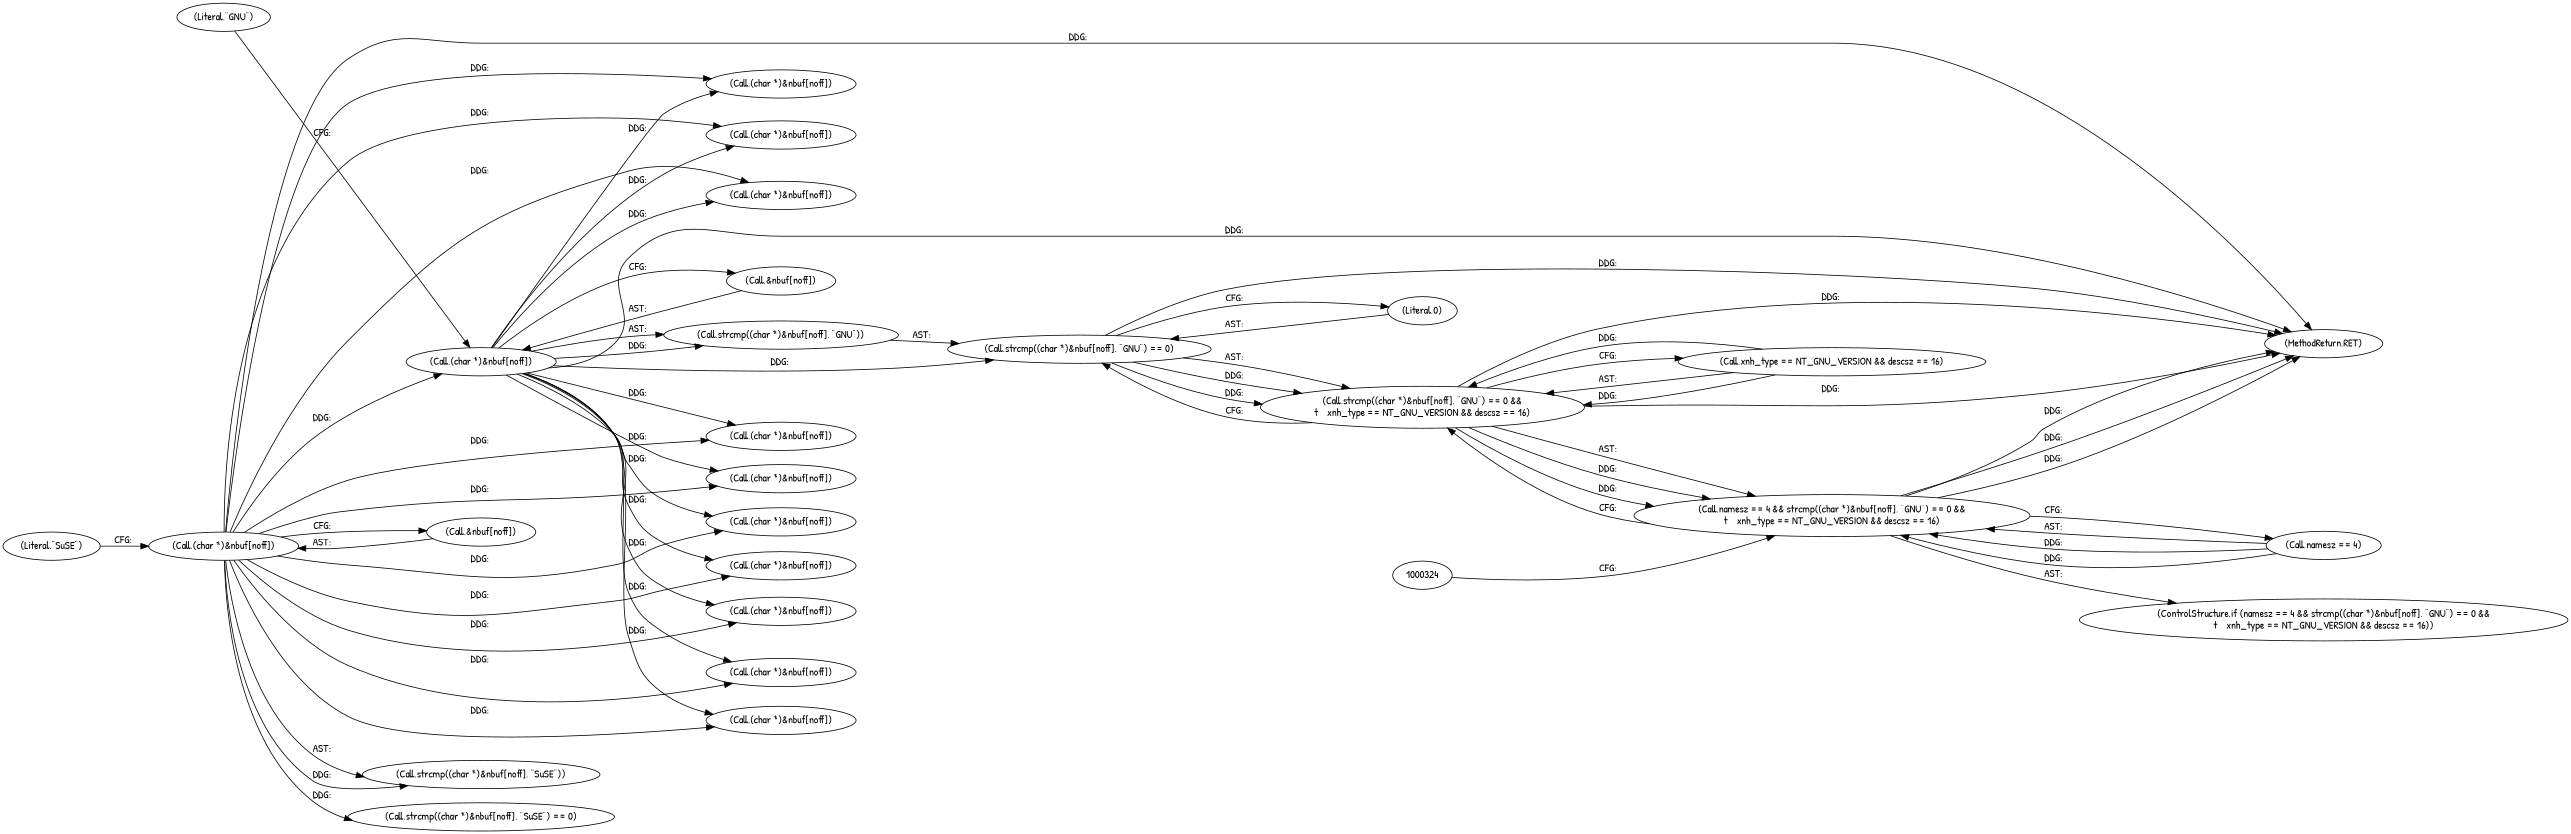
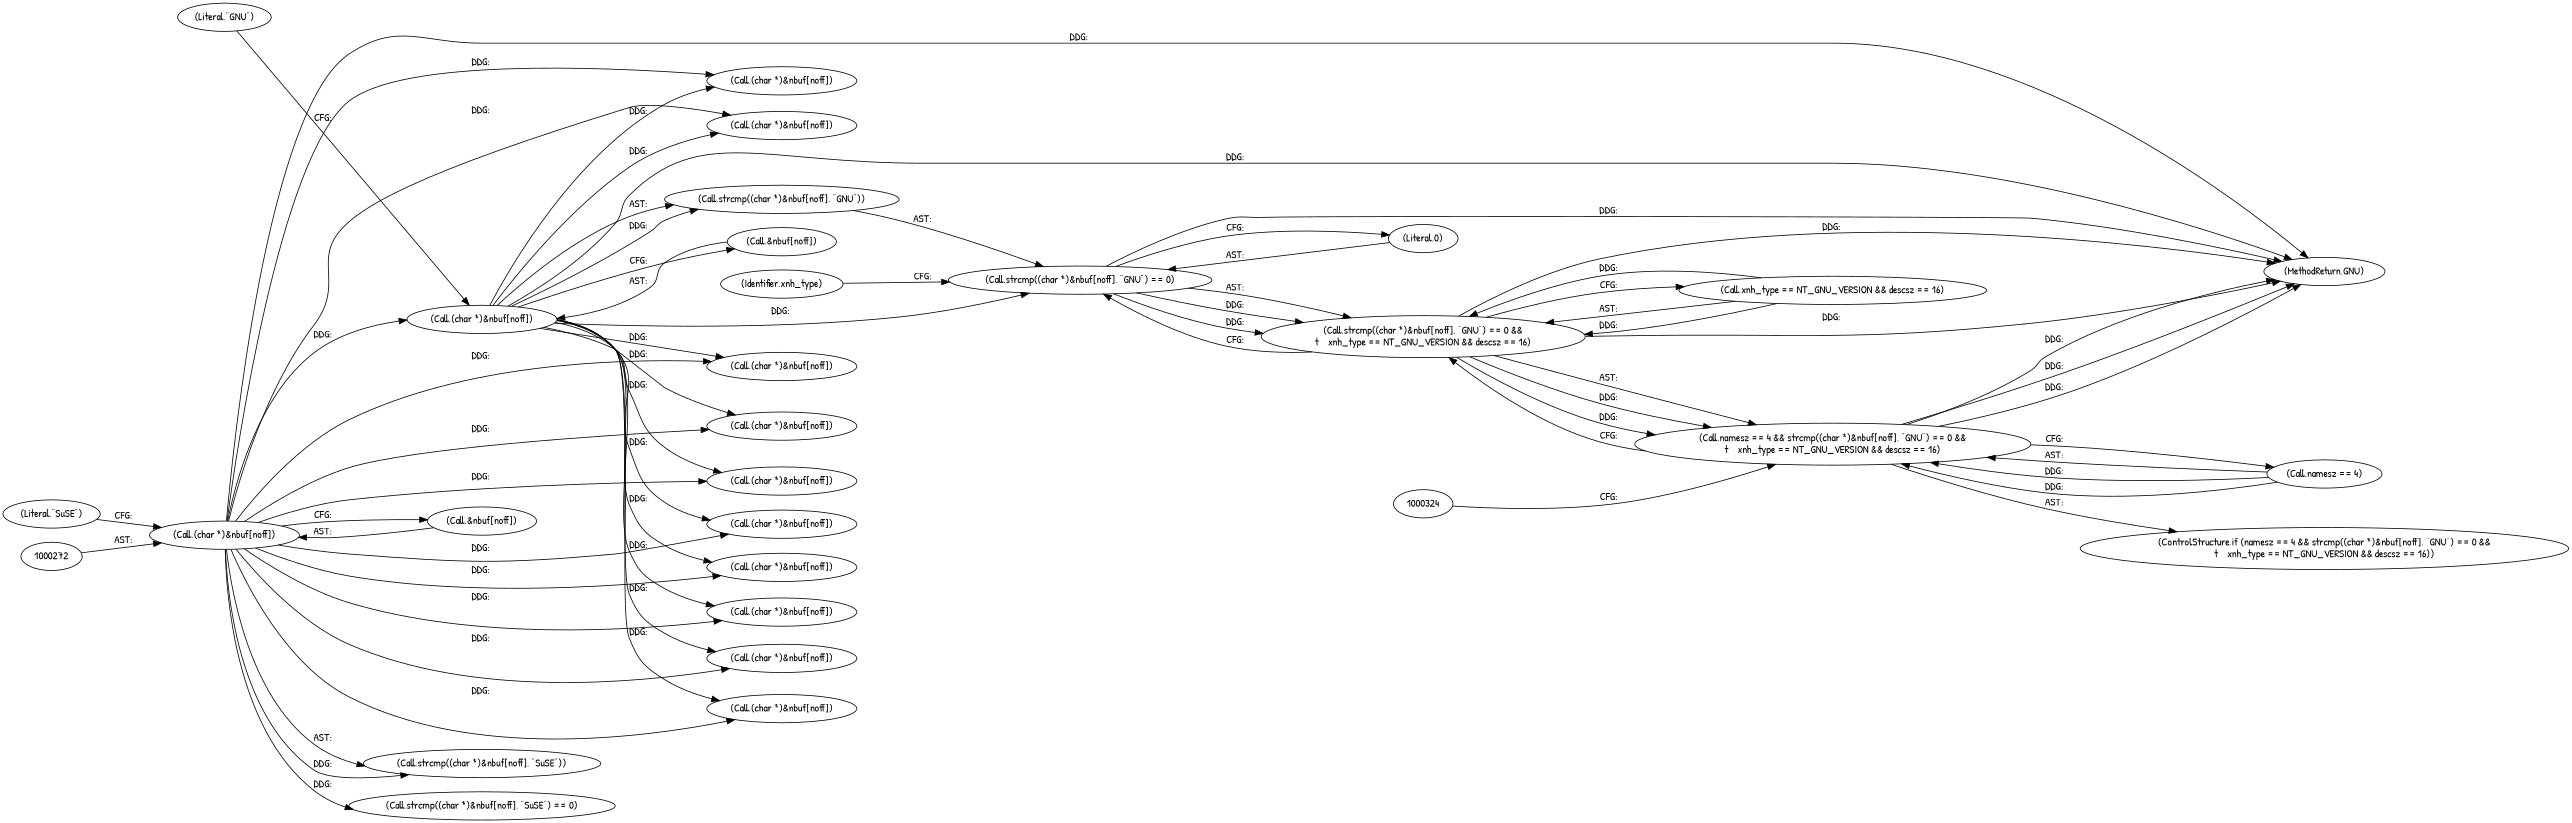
node "(Identifier,xnh_type)": added
node "(MethodReturn,RET)": label "(MethodReturn,RET)" -> "(MethodReturn,GNU)"
node "1000272": added
